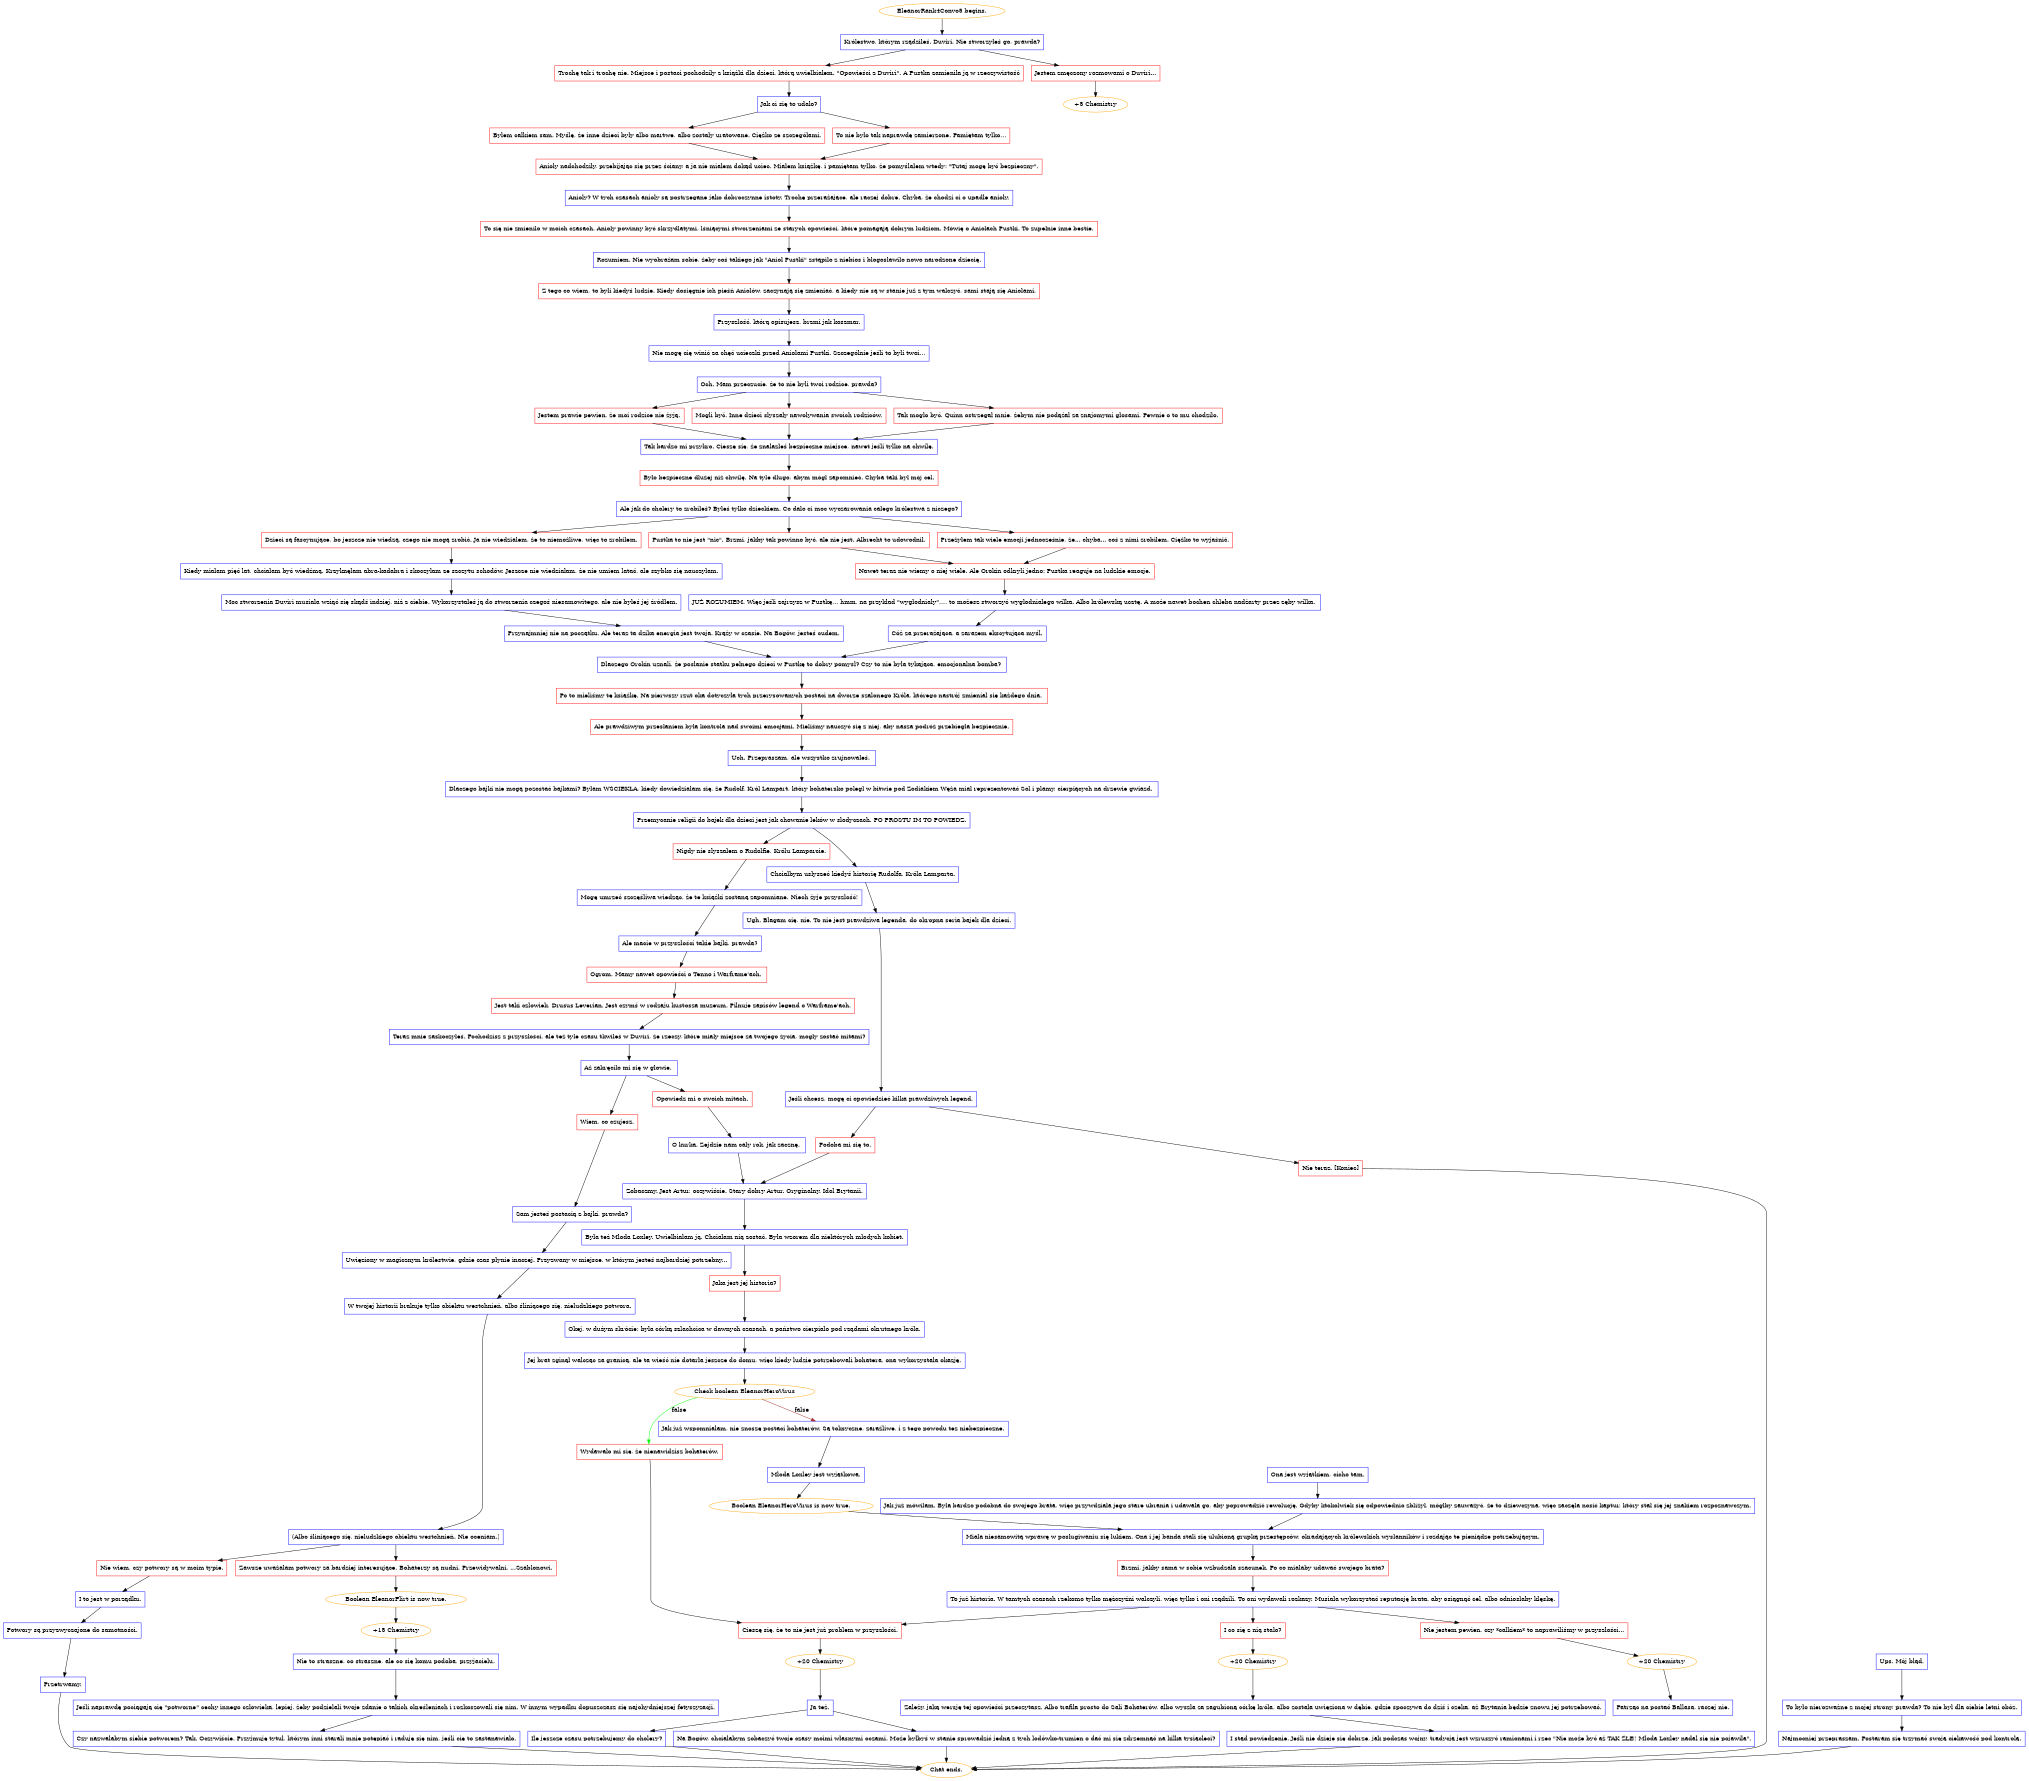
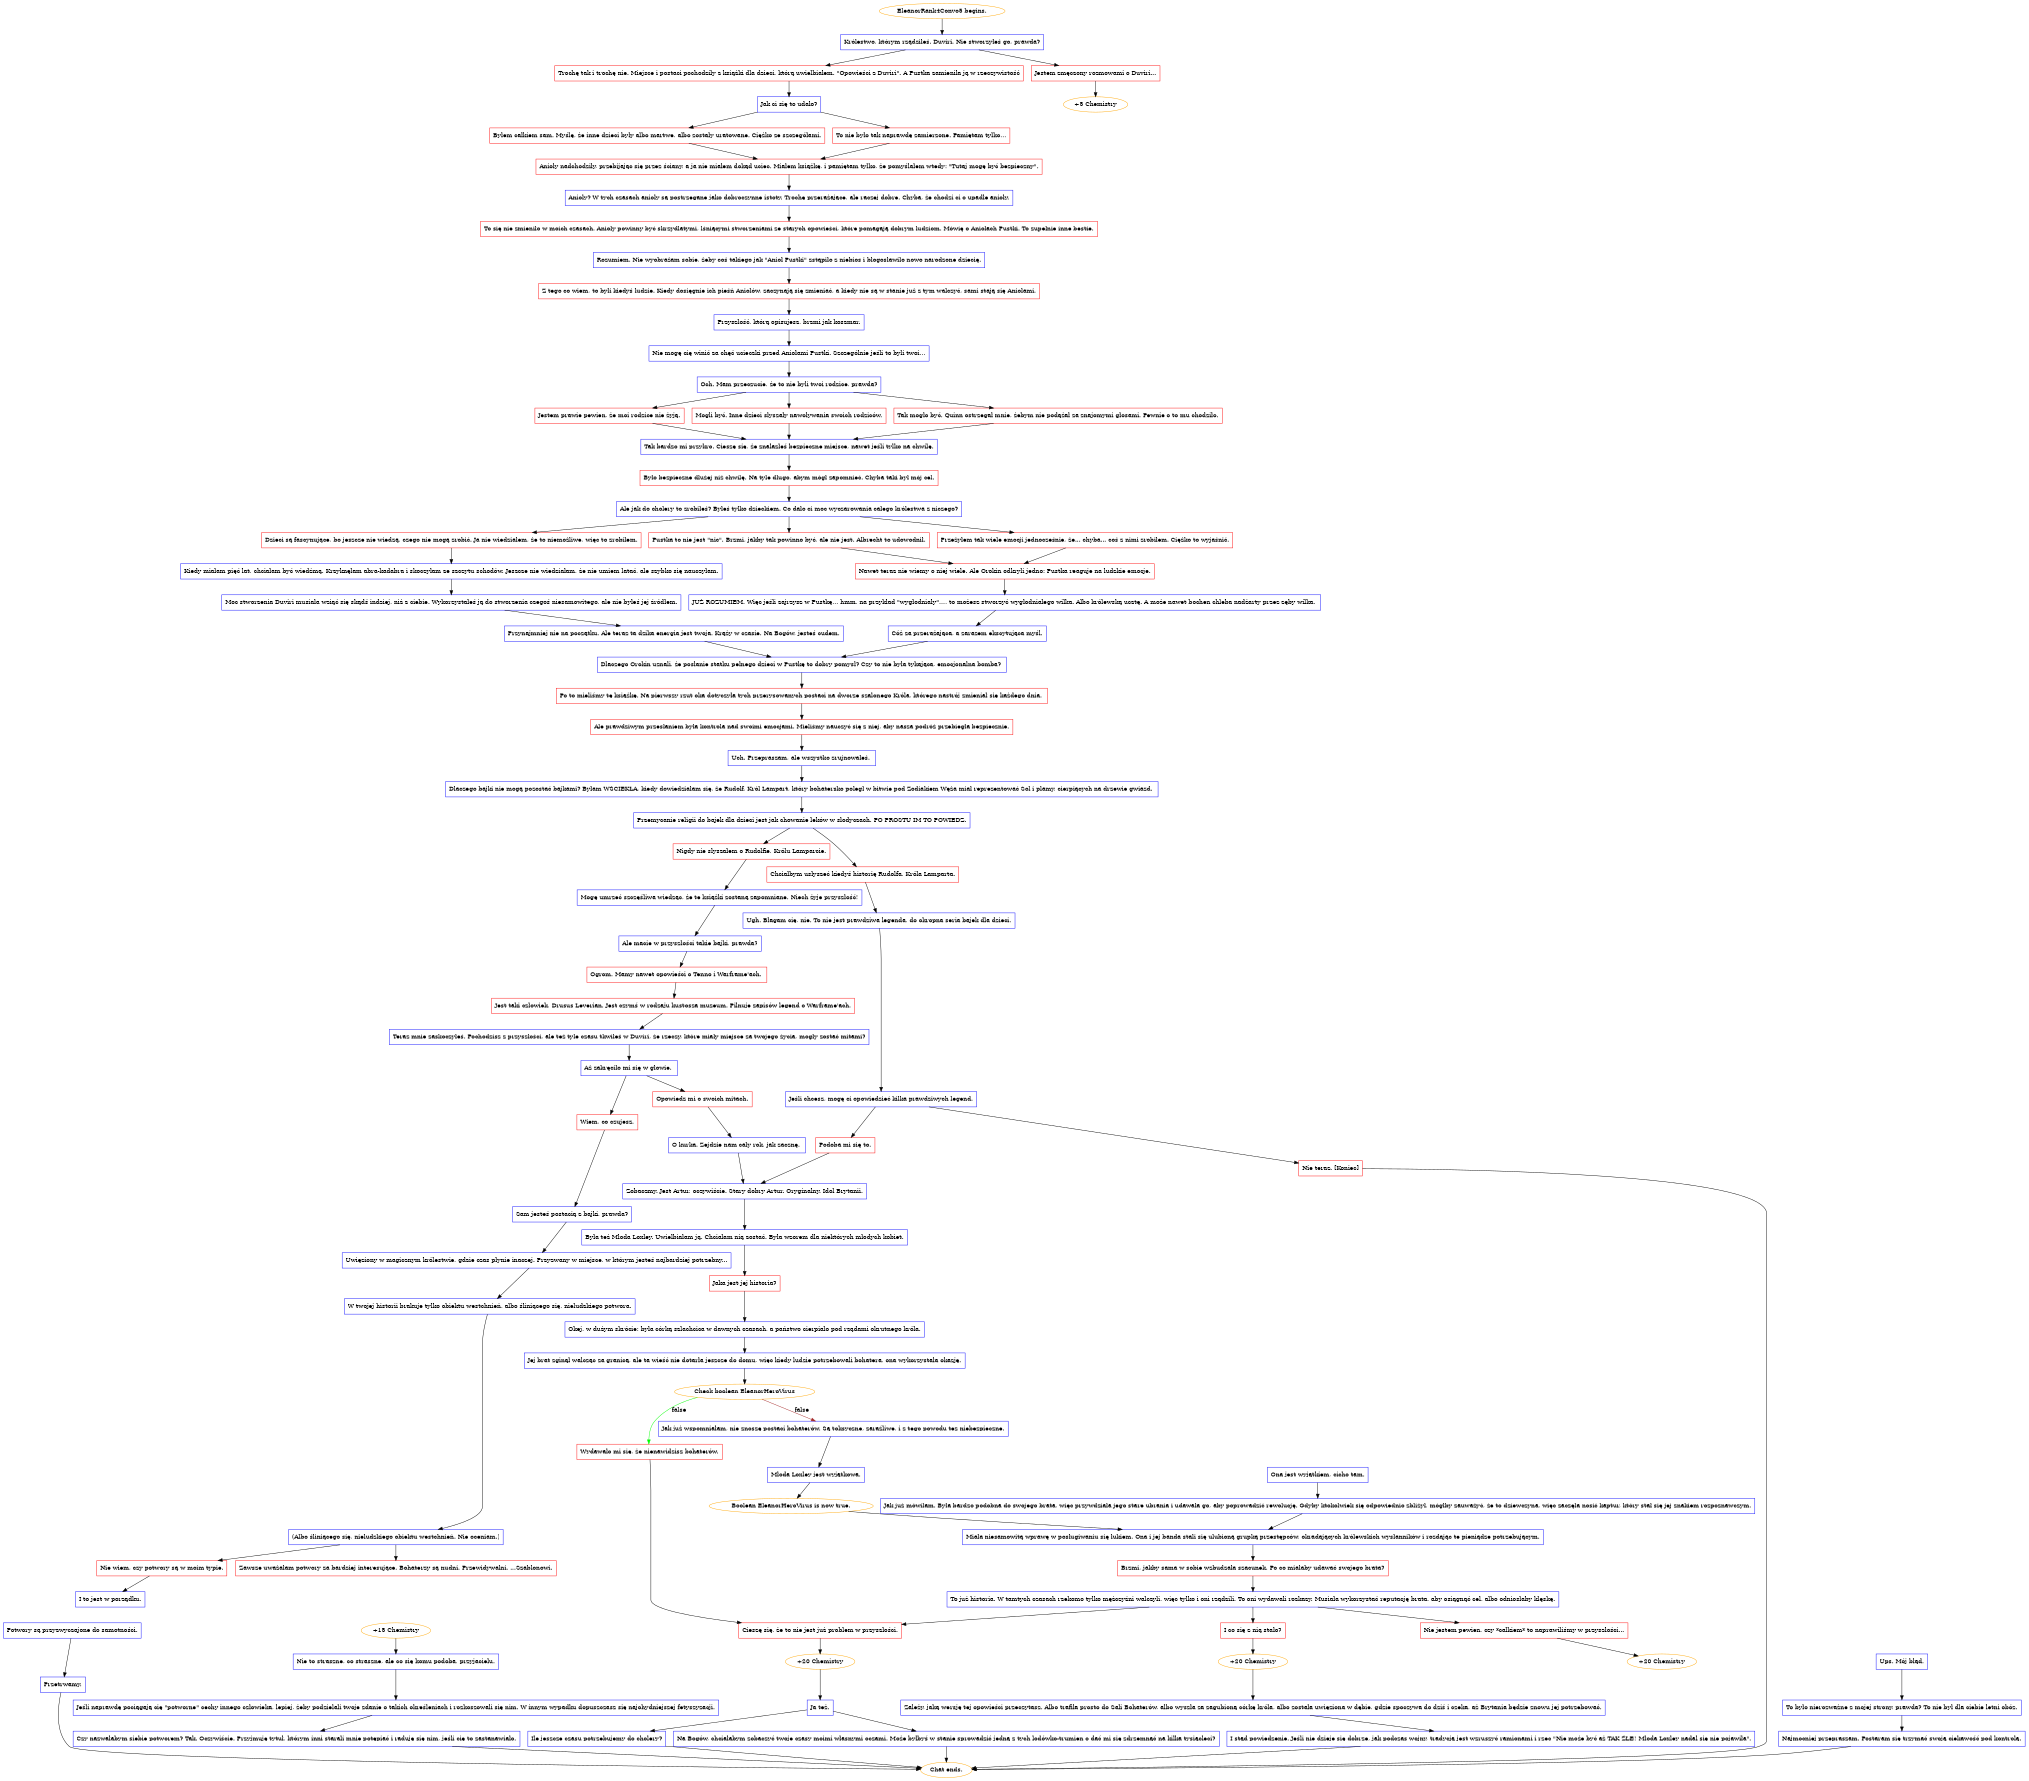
node "Chciałbym usłyszeć kiedyś historię Rudolfa, Króla Lamparta.": color blue -> red
node "Boolean EleanorFlirt is now true.": removed
edge "I to jest w porządku." -> "Potwory są przyzwyczajone do samotności.": removed
node "Patrząc na postać Ballasa, raczej nie.": removed
